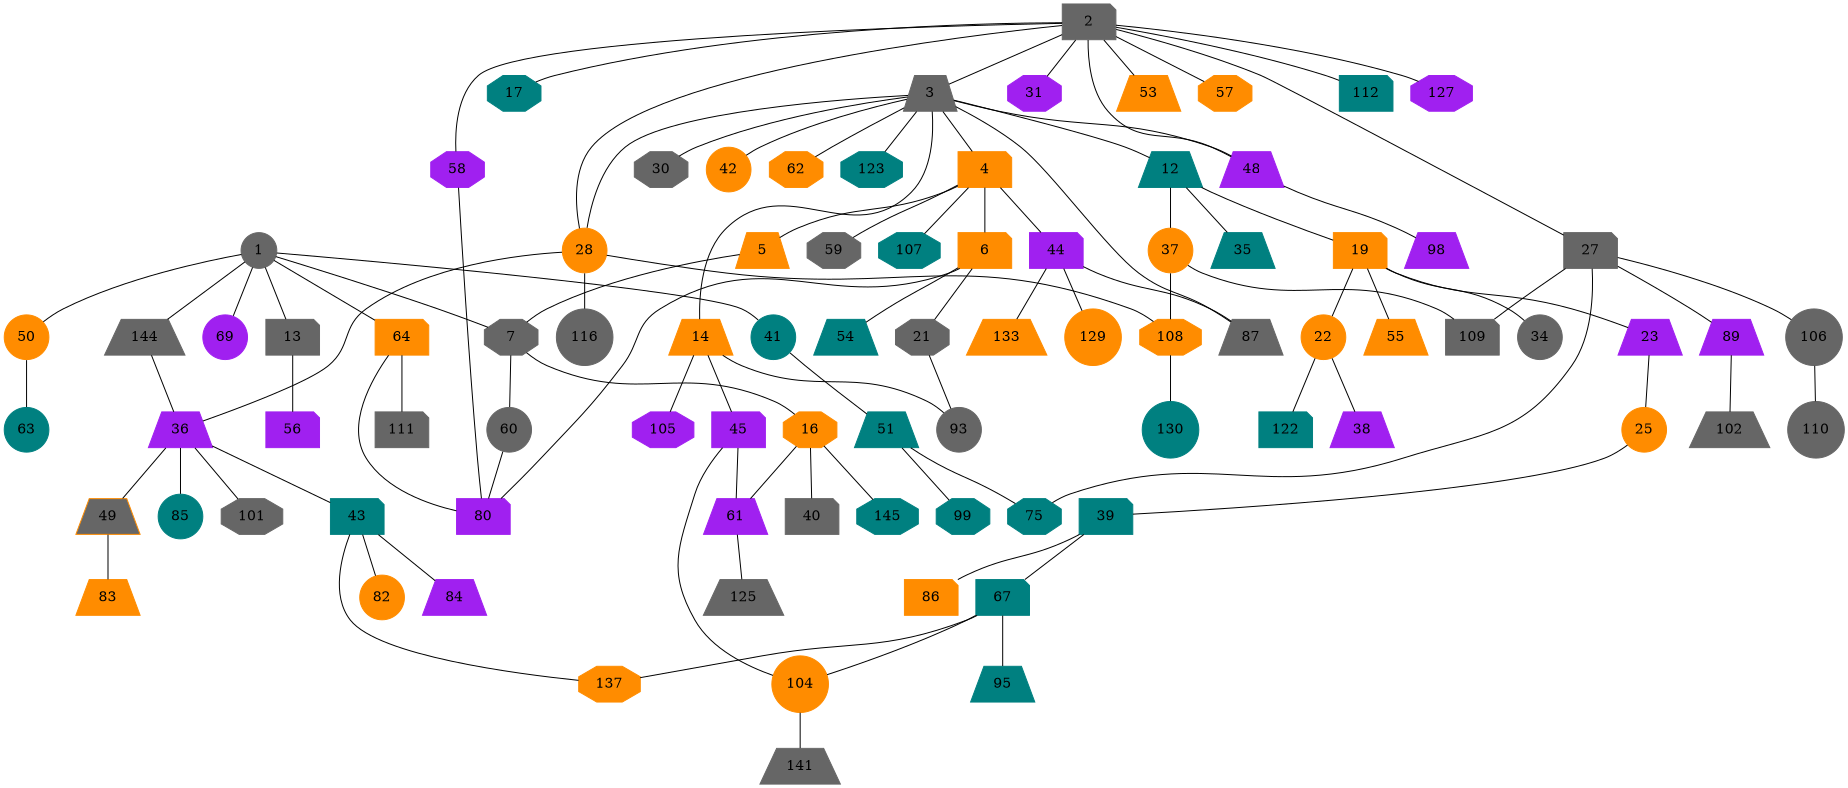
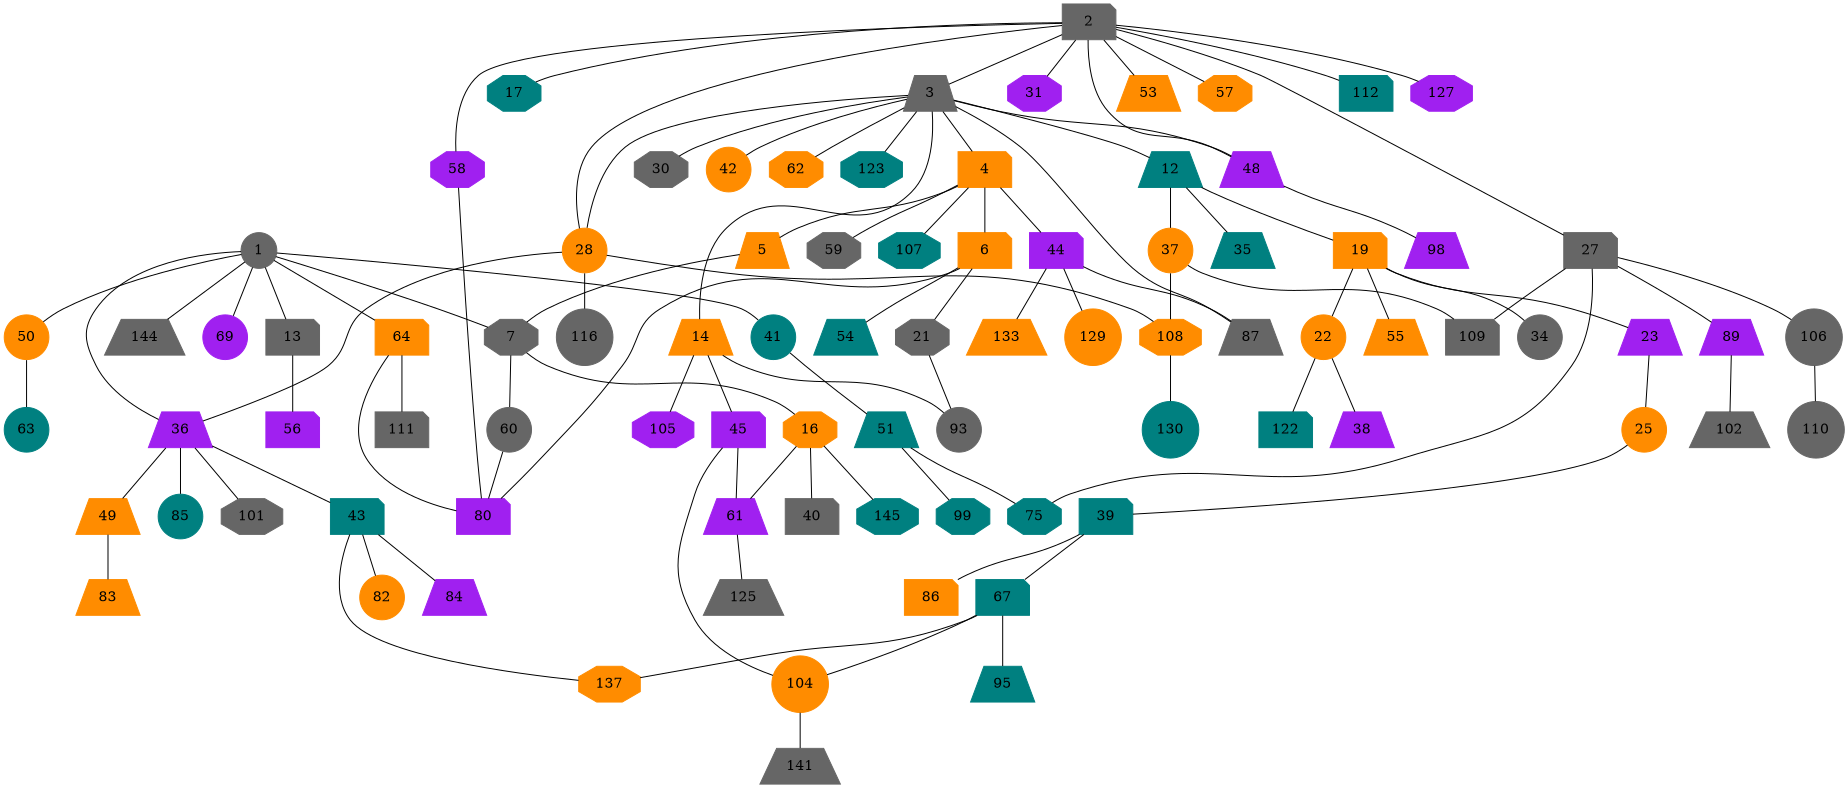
edge "144" -- "36": now "1" -- "36"
node "49": fillcolor gray40 -> darkorange
